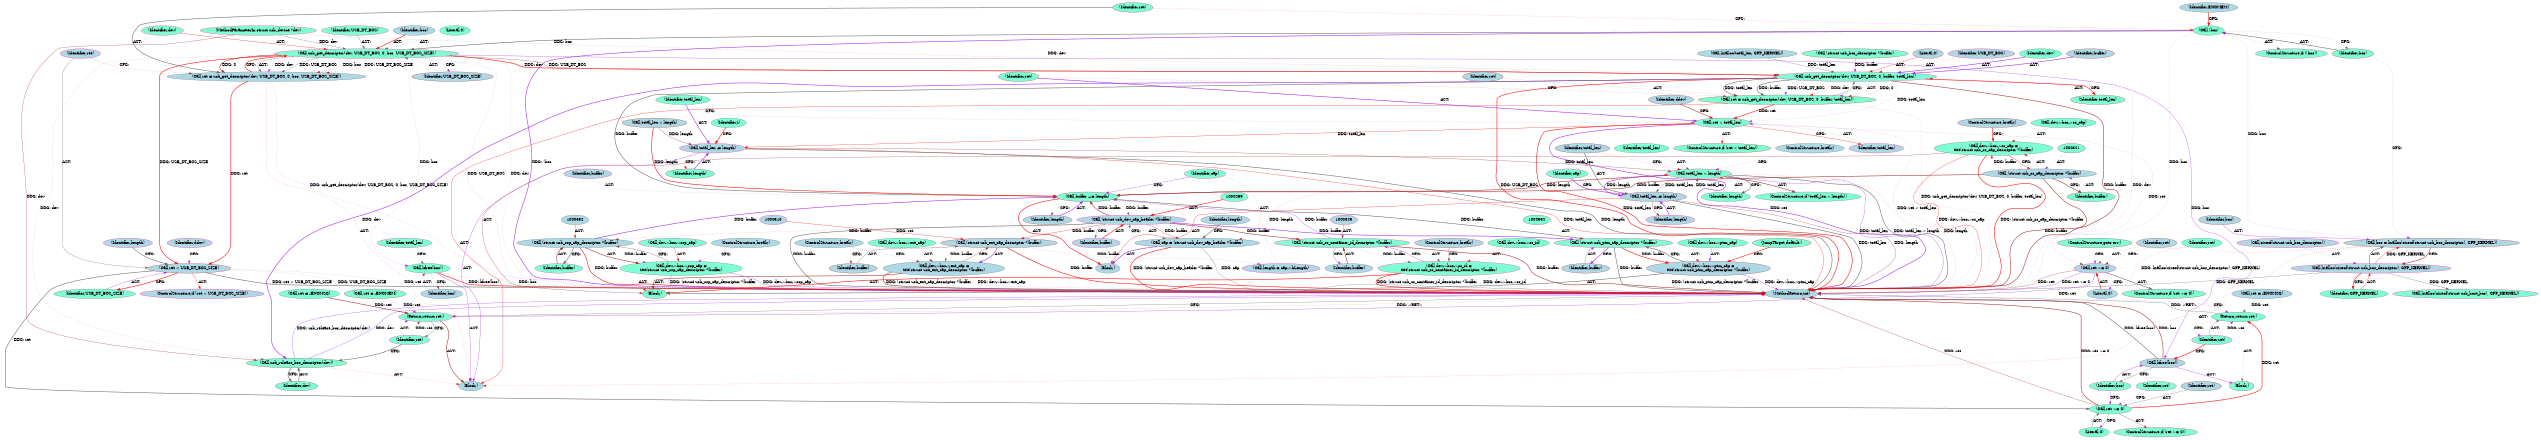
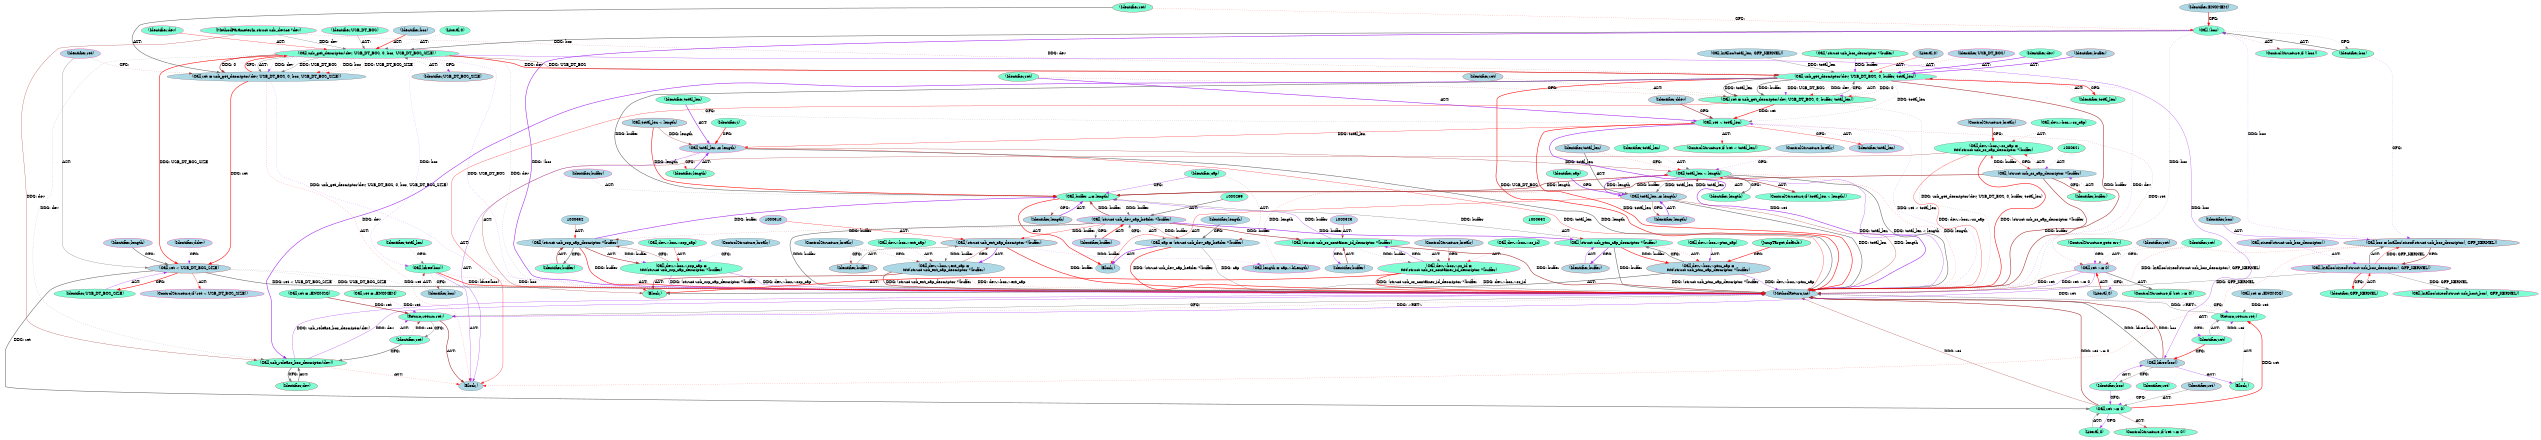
edge "1000269" -> "(Call,(struct usb_dev_cap_header *)buffer)": color red -> gray40
edge "(Call,(struct usb_ptm_cap_descriptor *)buffer)" -> "(Call,buffer += length)": style bold -> solid
edge "1000310" -> "(Call,(struct usb_ext_cap_descriptor *)buffer)": label "DDG: ret" -> "AST: "
